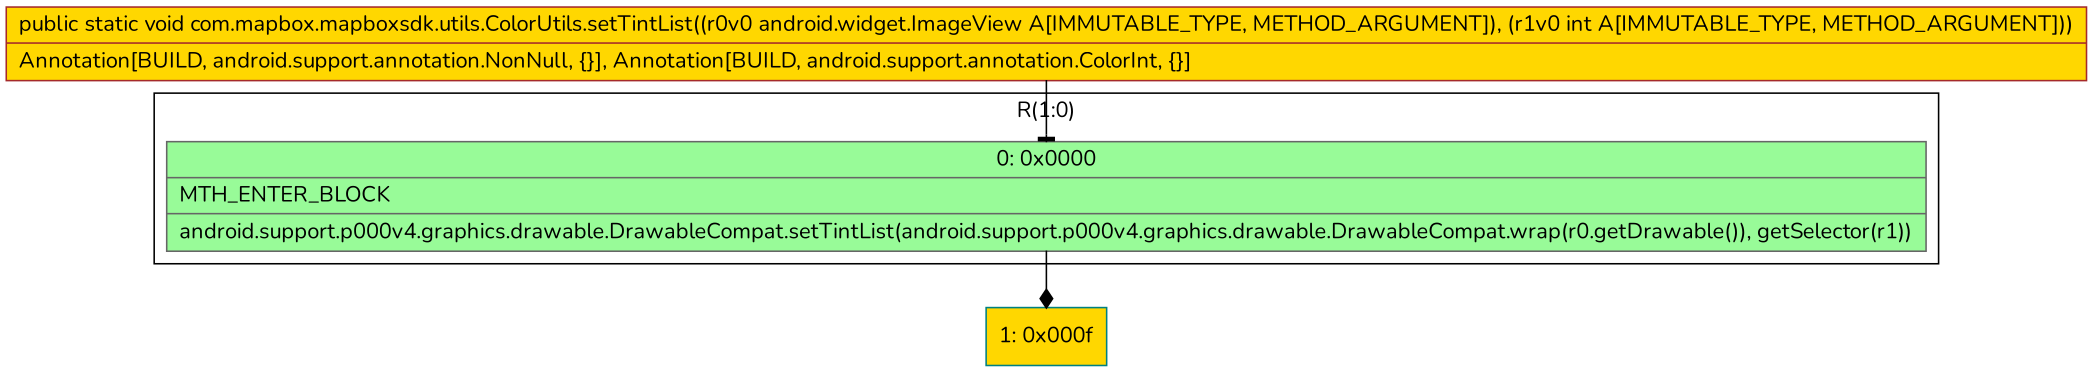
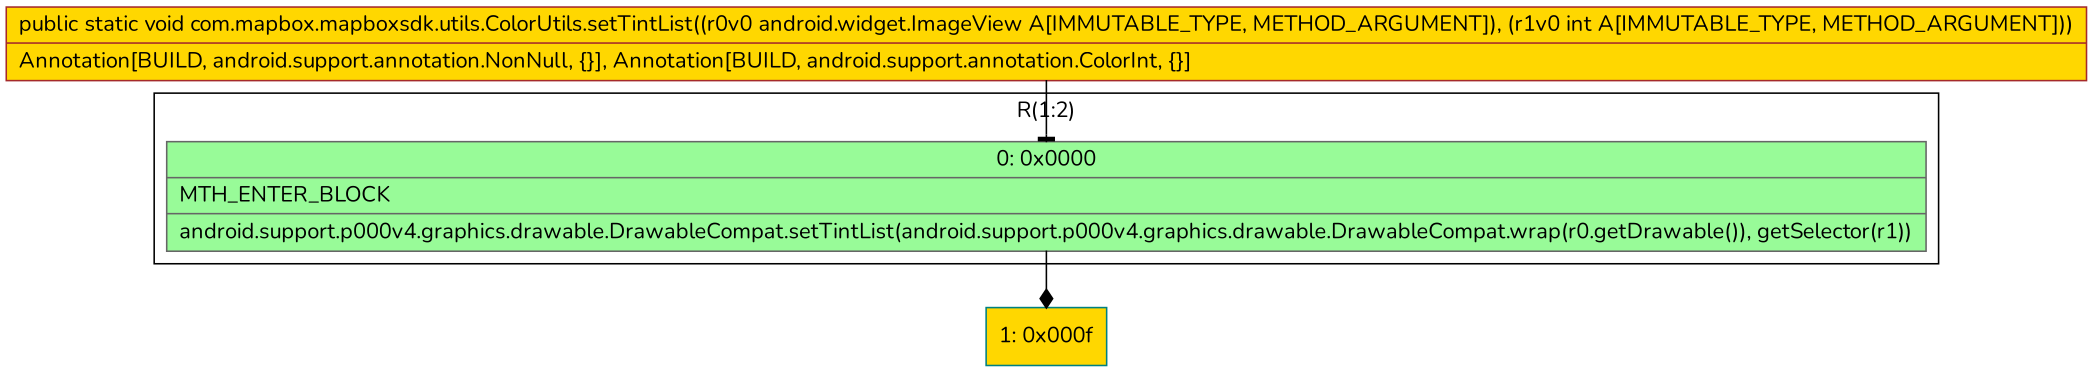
cluster "R(1:0)": label "R(1:0)" -> "R(1:2)"
